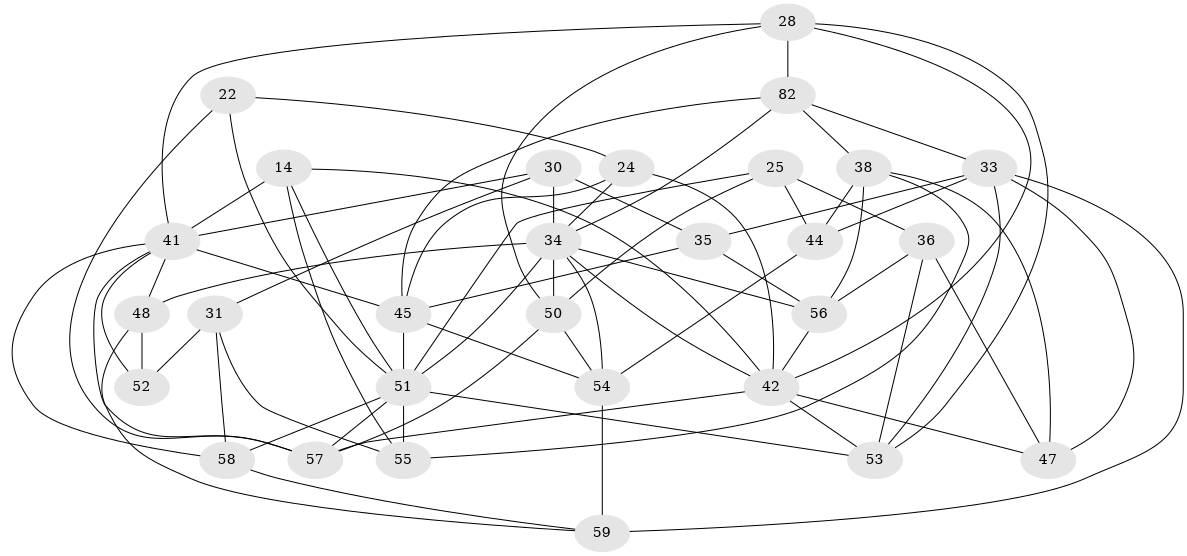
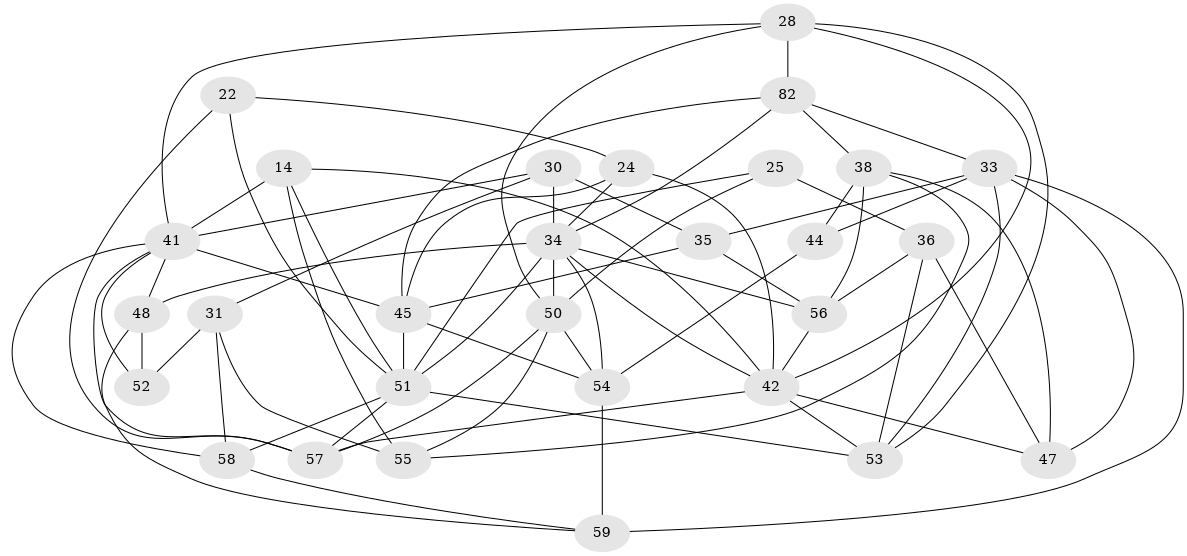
edge "25" -- "44": removed
edge "51" -- "55": now "50" -- "55"
